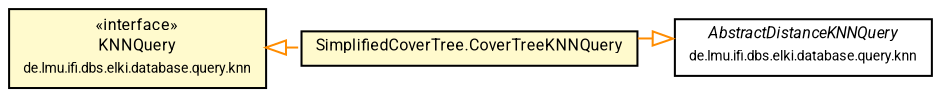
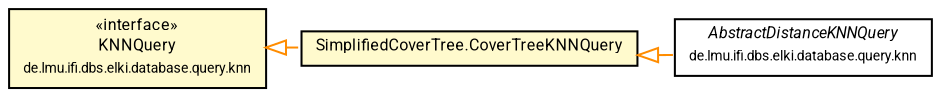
edge "SimplifiedCoverTree.CoverTreeKNNQuery" -> "AbstractDistanceKNNQuery": reversed
